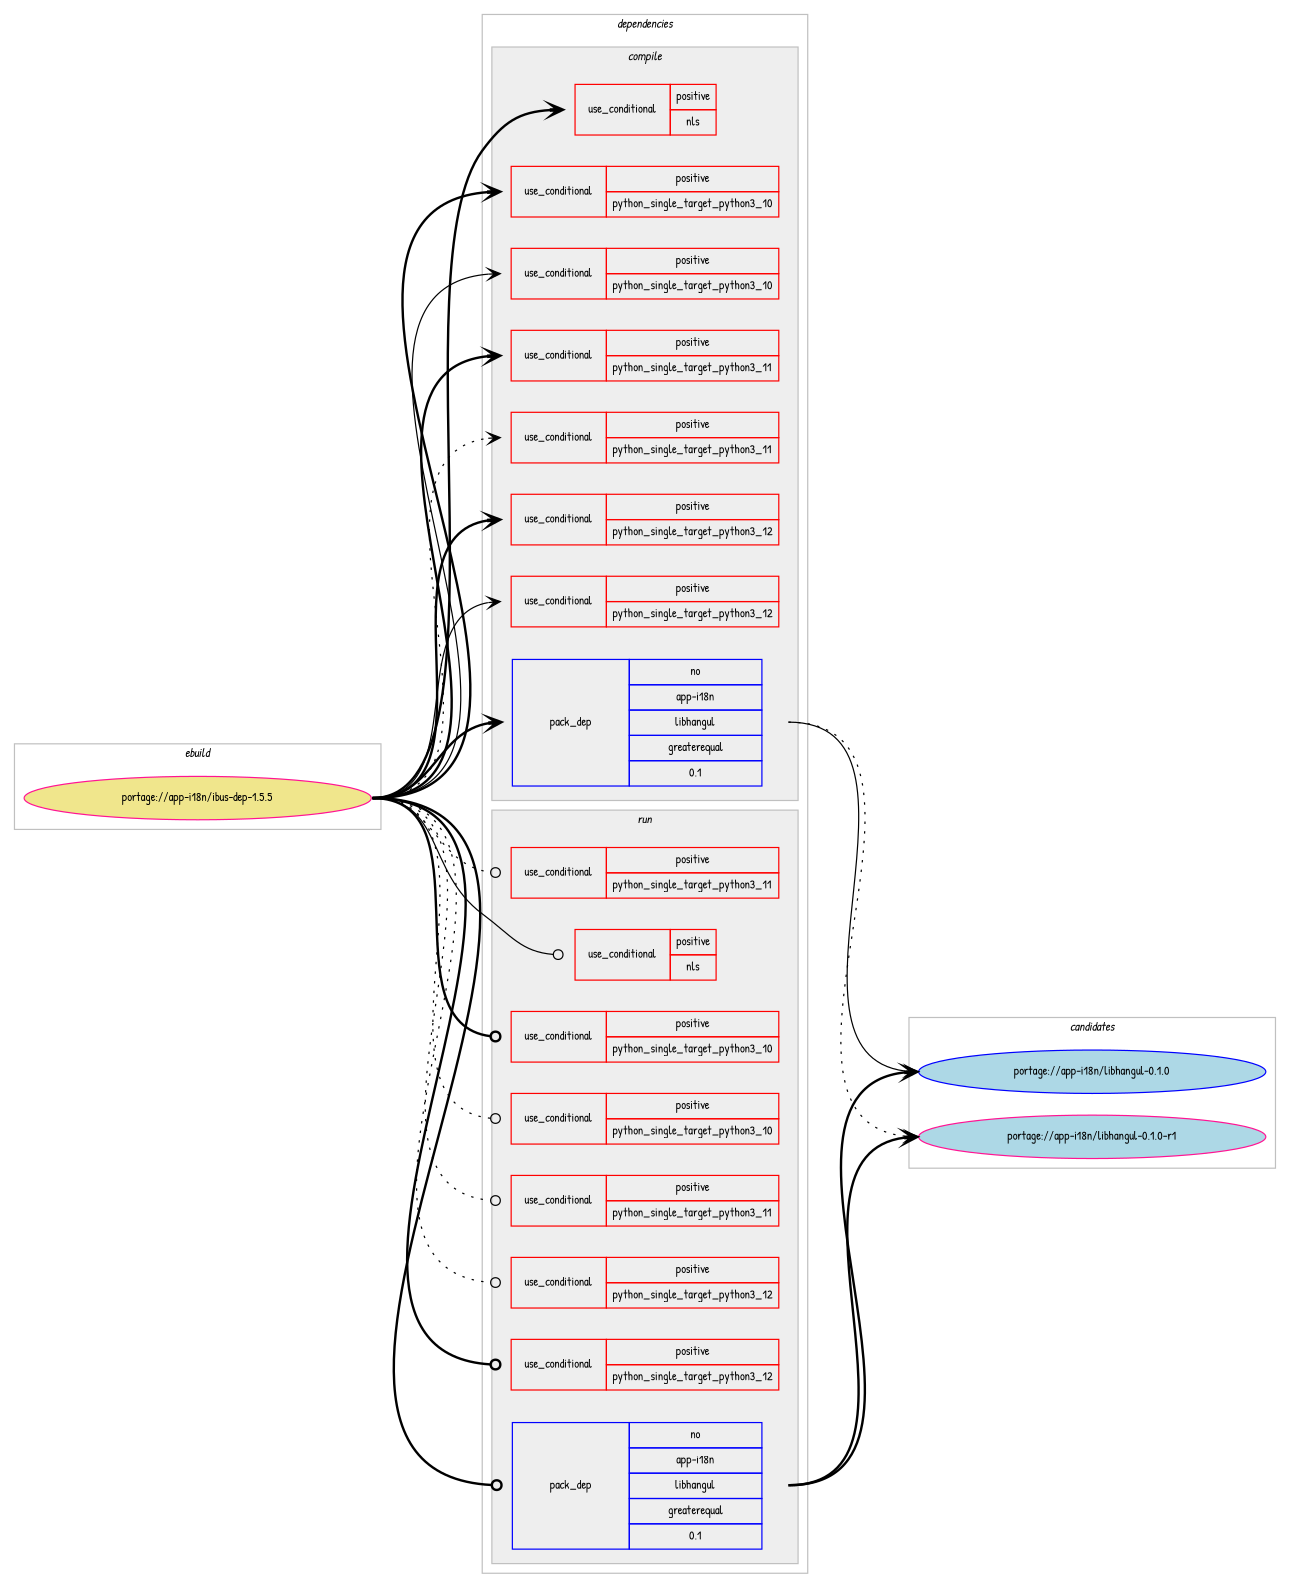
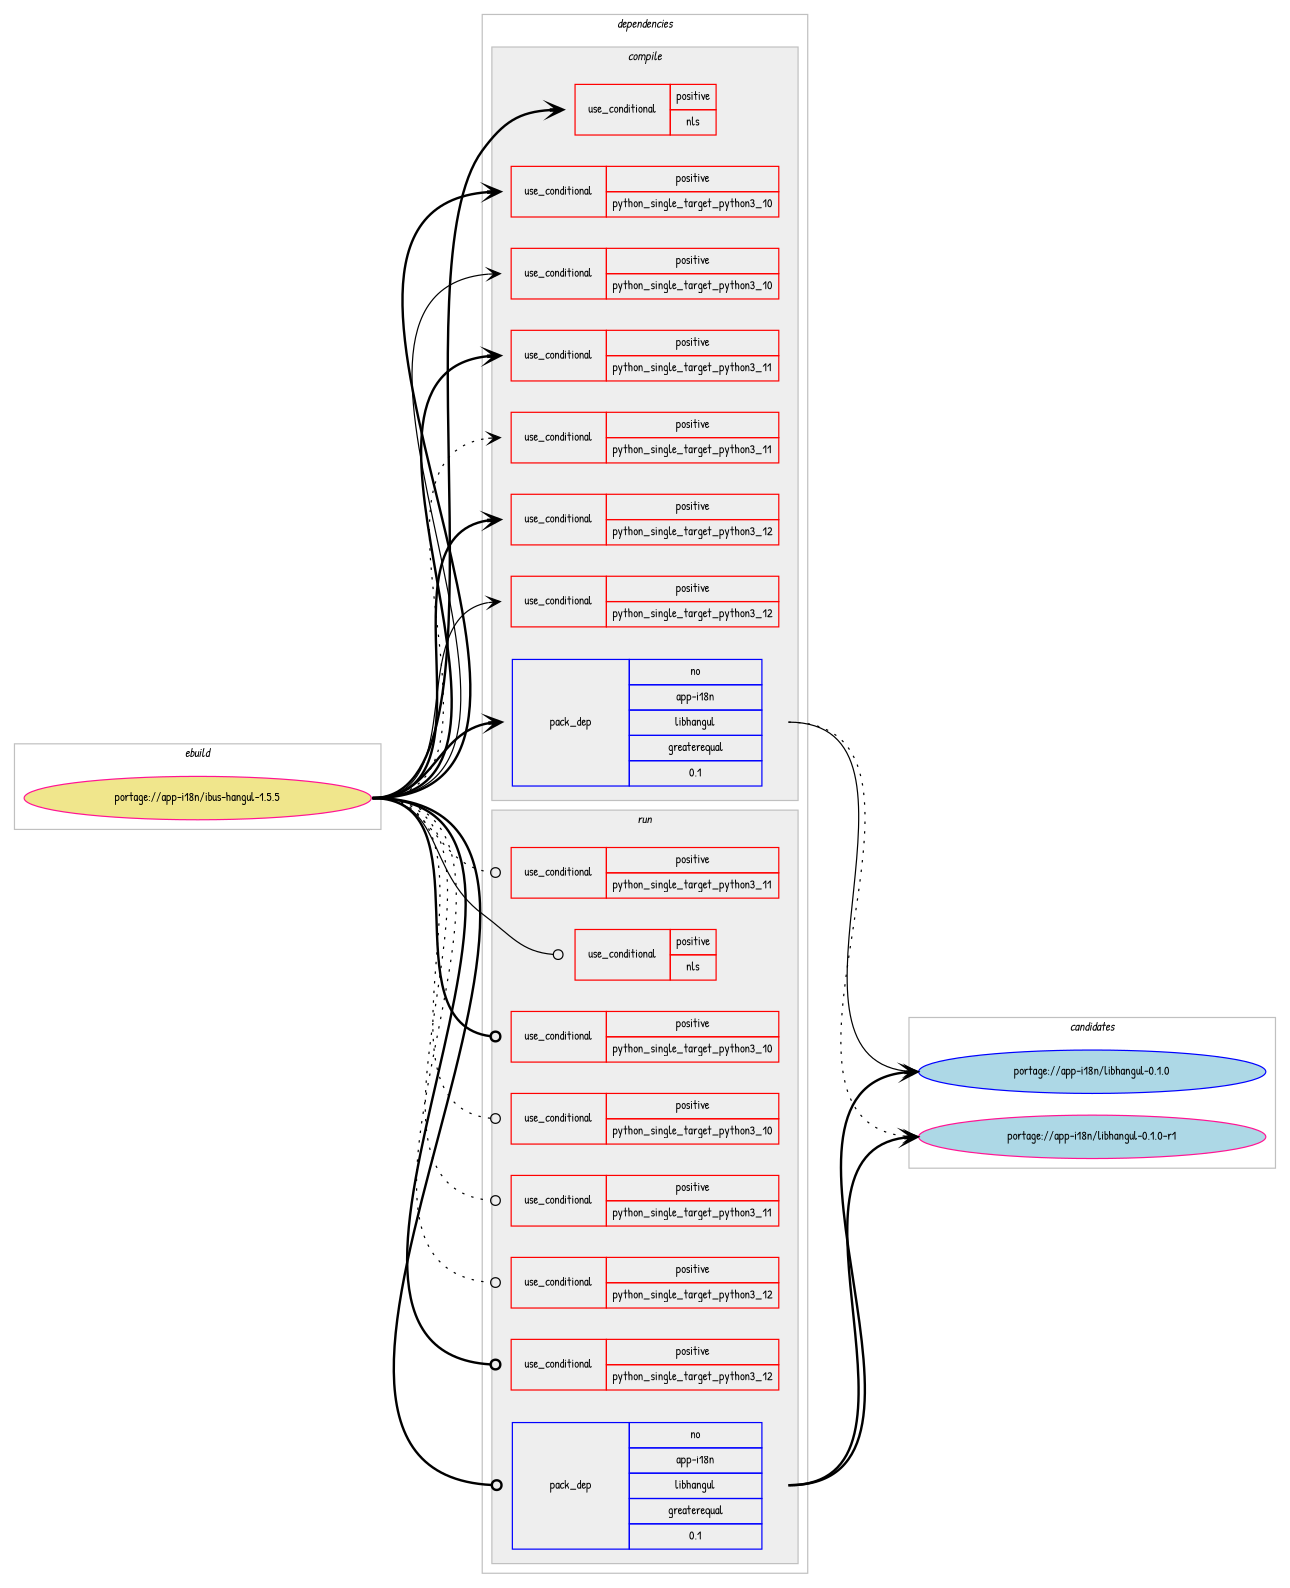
node "portage://app-i18n/ibus-dep-1.5.5": label "portage://app-i18n/ibus-dep-1.5.5" -> "portage://app-i18n/ibus-hangul-1.5.5"
